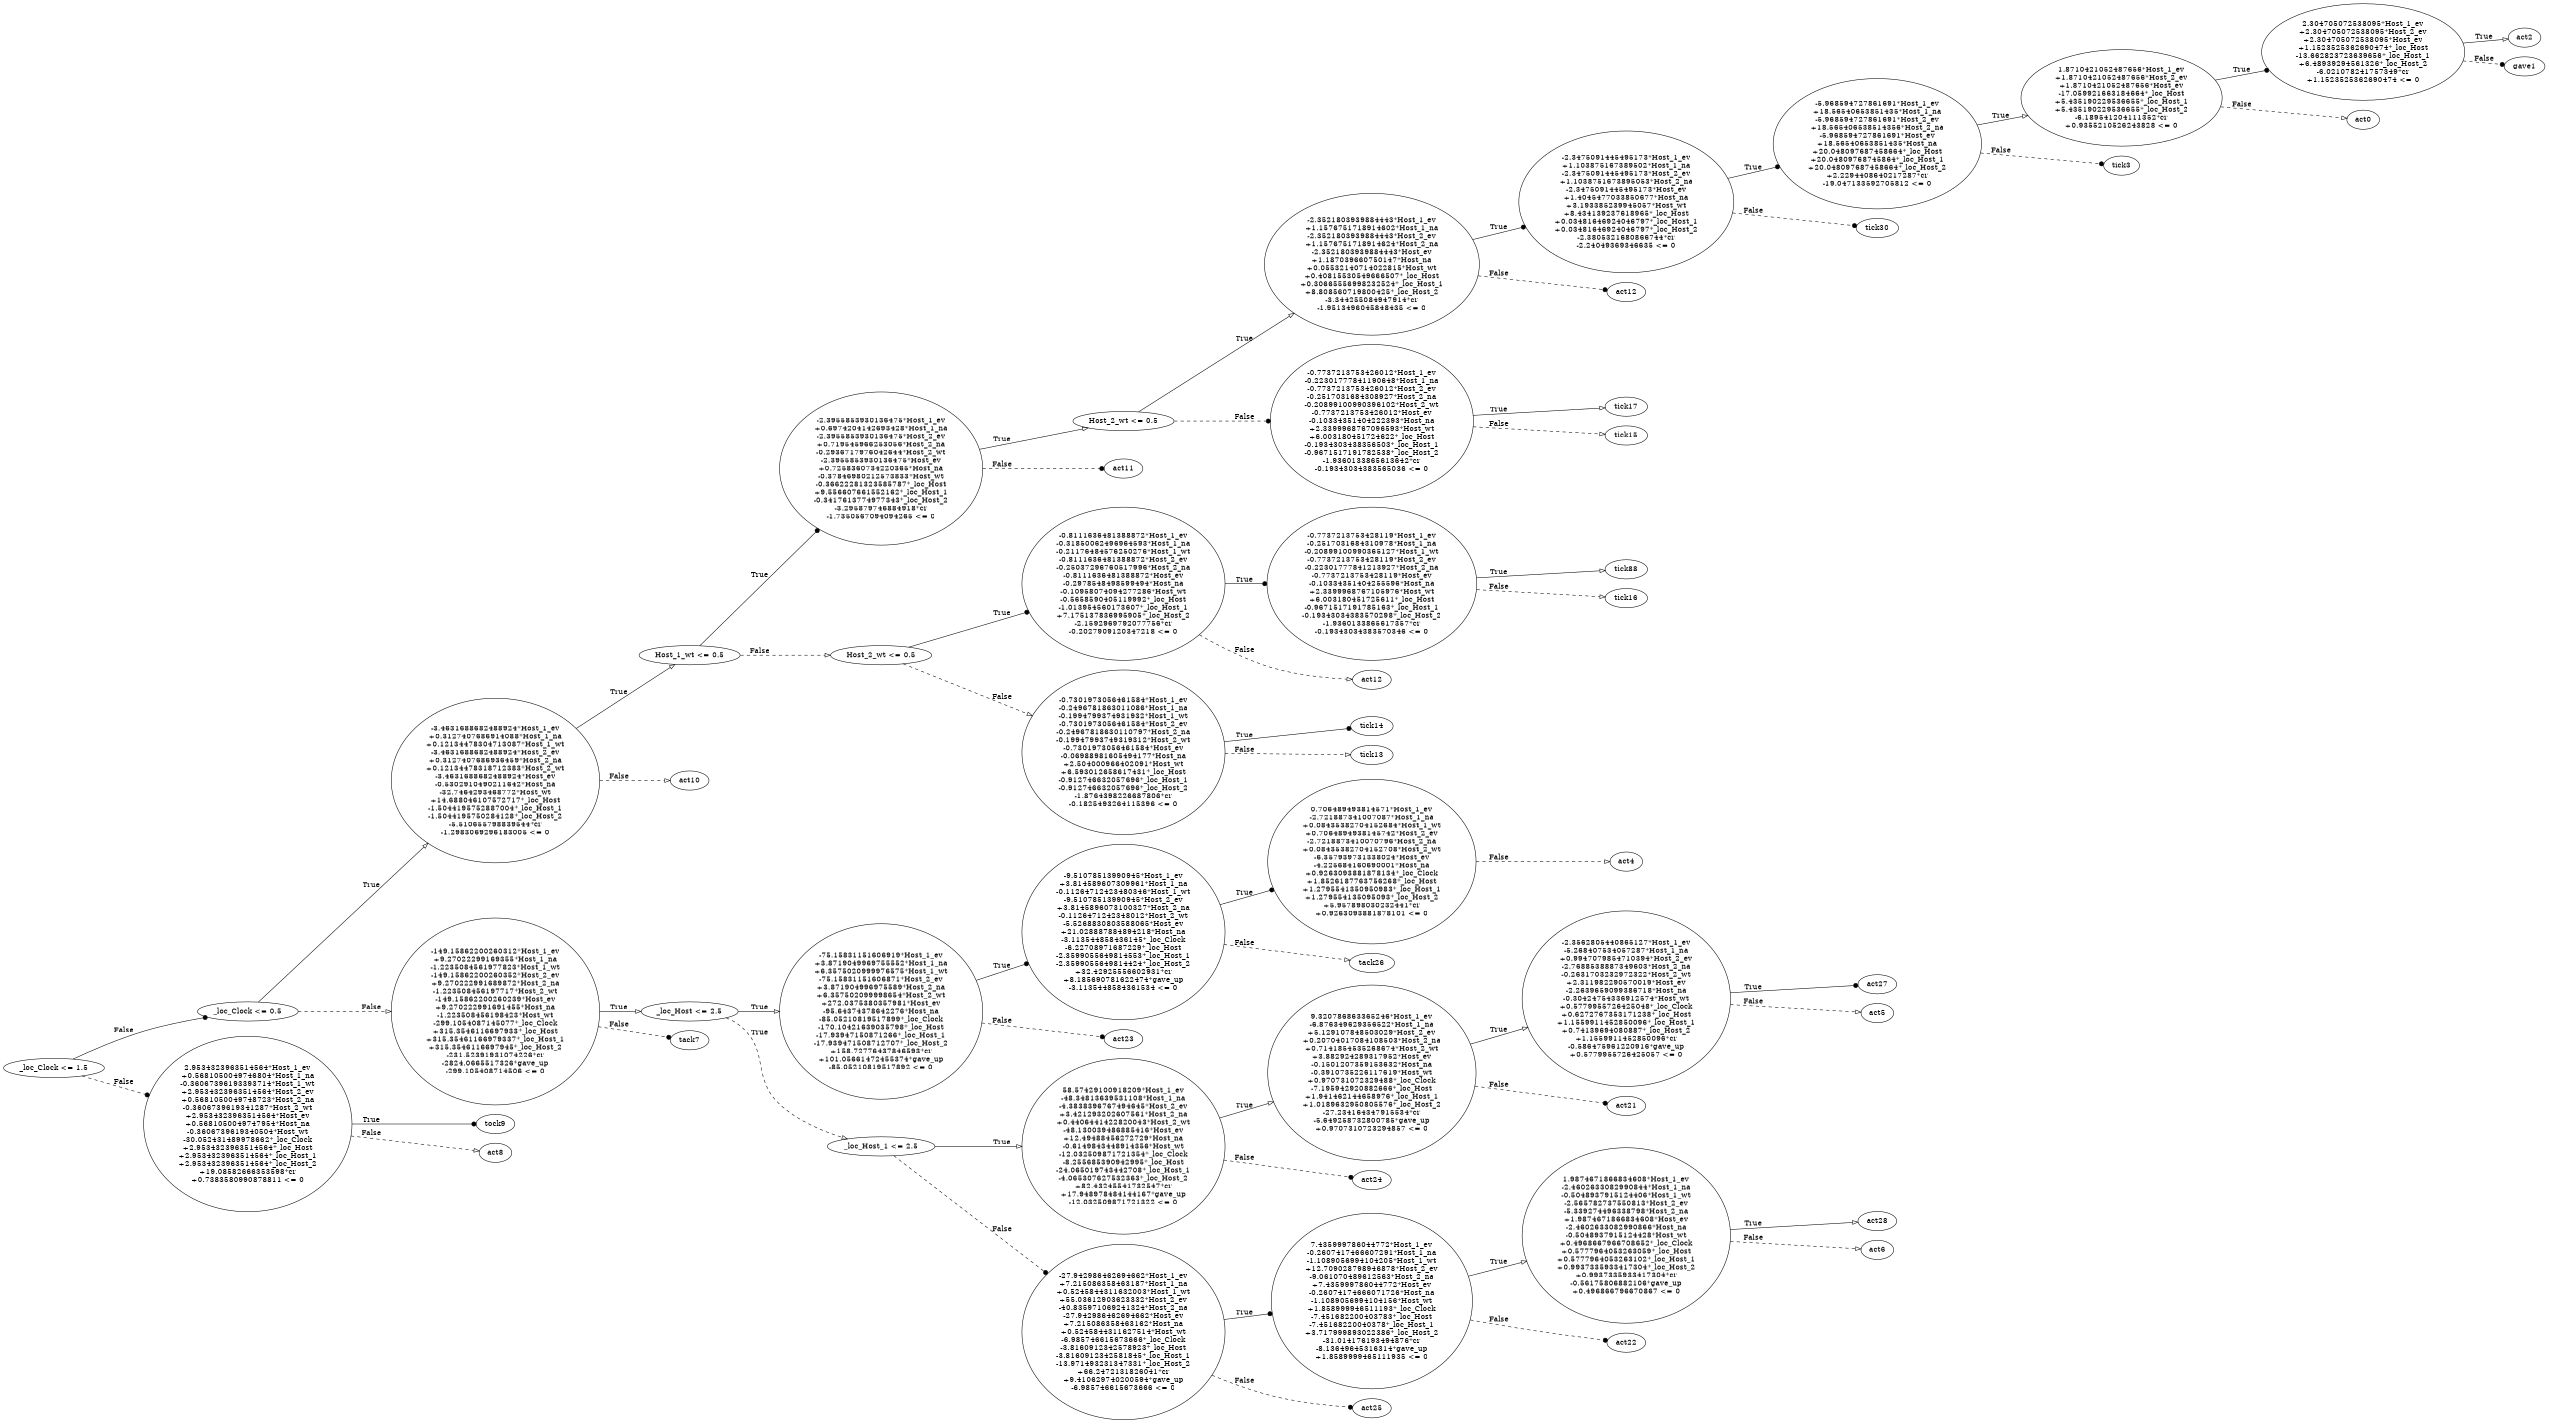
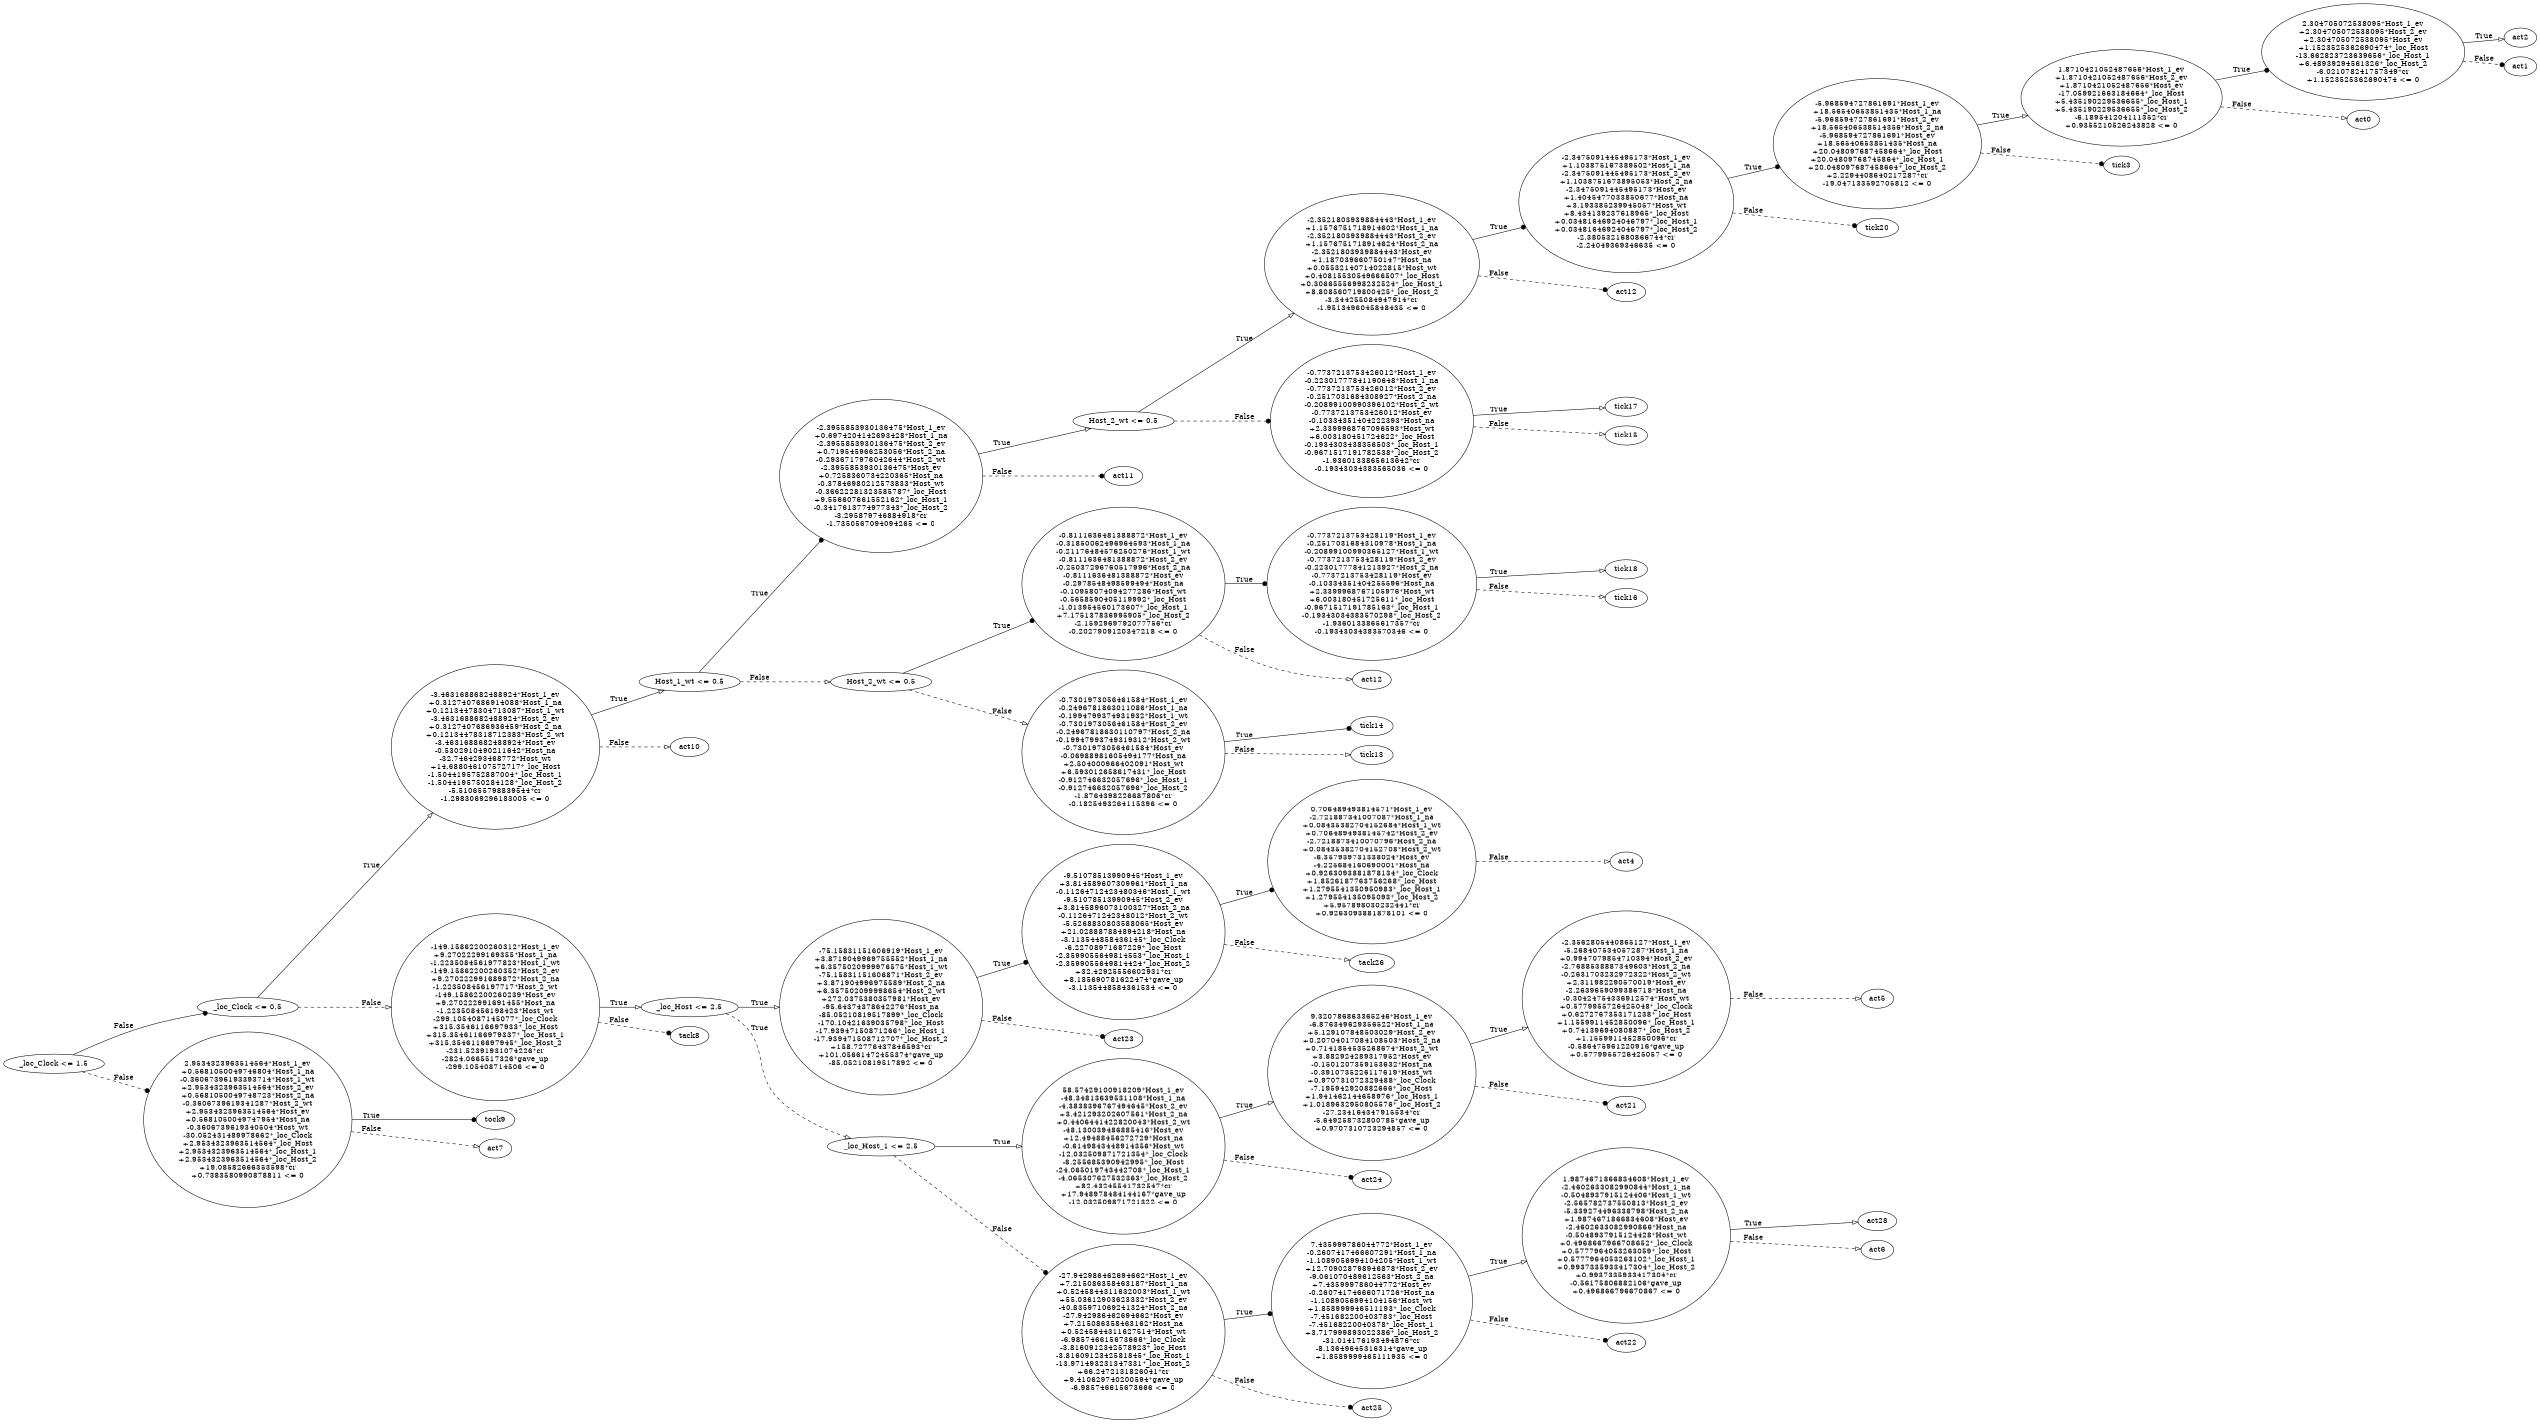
node "gave1": label "gave1" -> "act1"
node "tick30": label "tick30" -> "tick20"
node "tick88": label "tick88" -> "tick18"
node "act27": removed
node "tack7": label "tack7" -> "tack8"
node "act8": label "act8" -> "act7"
